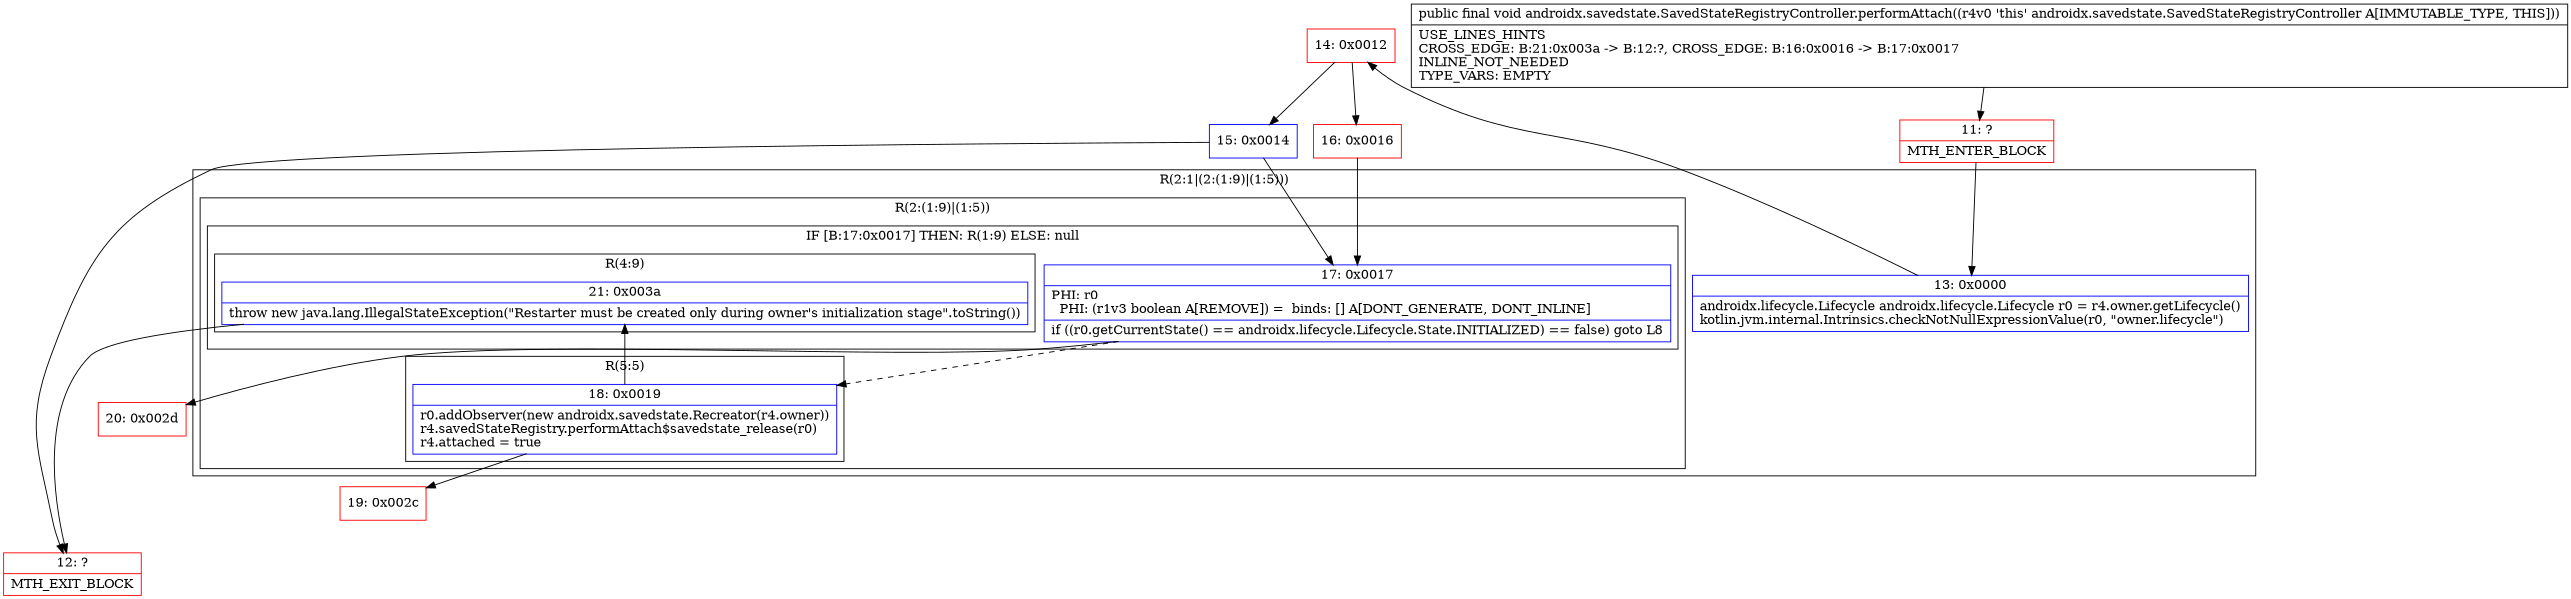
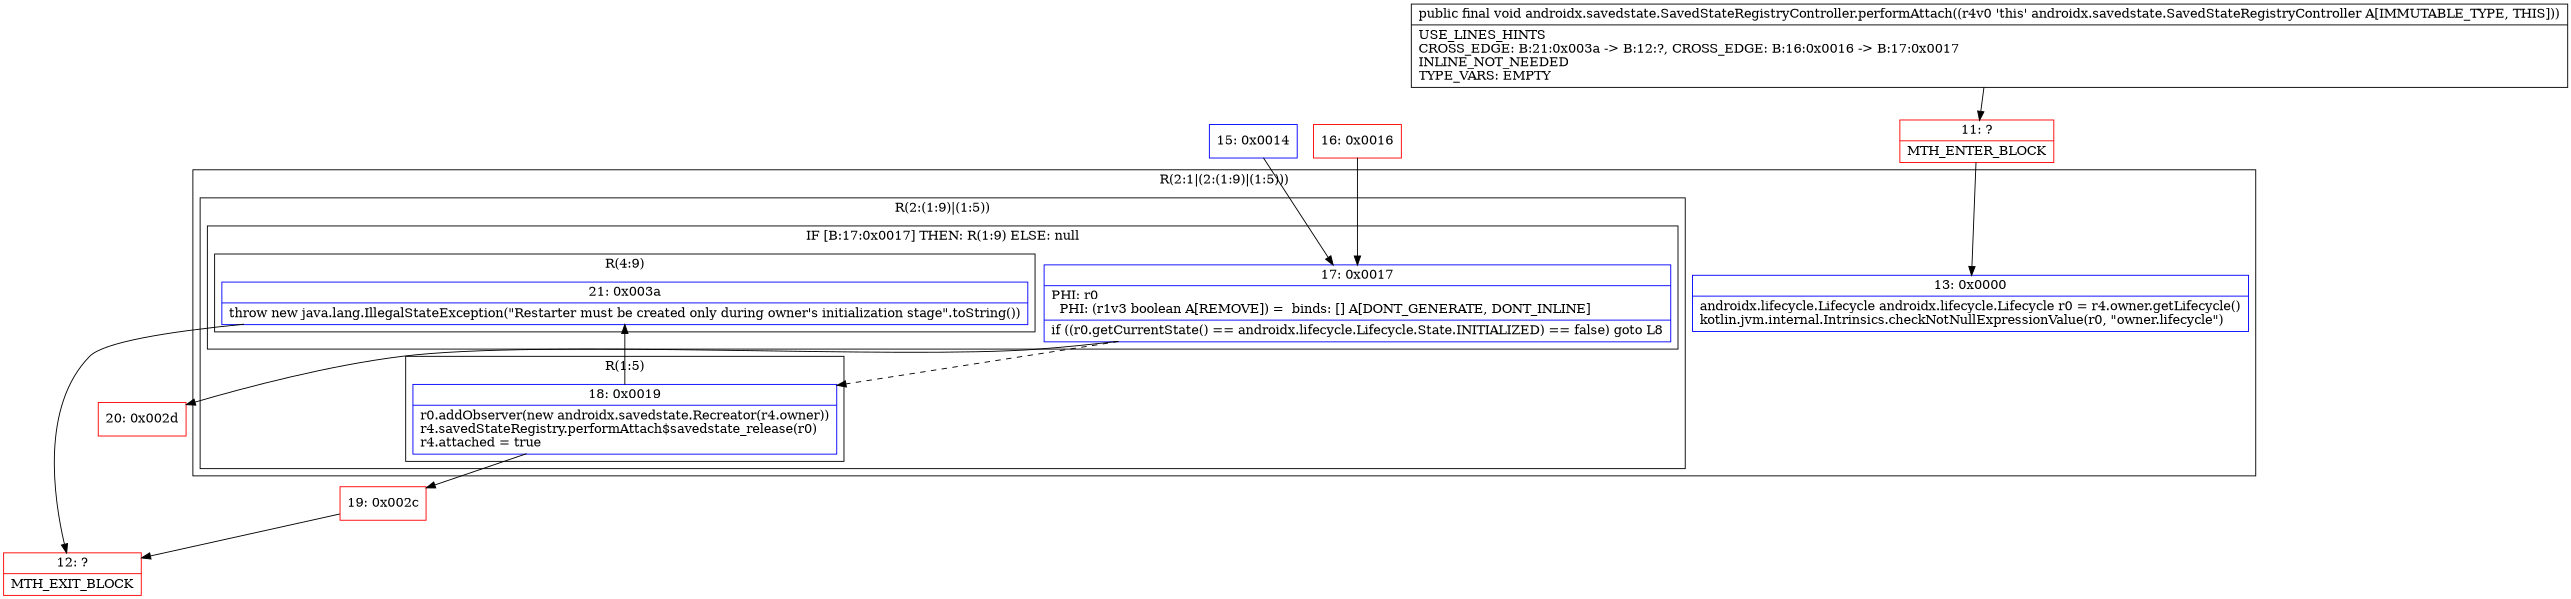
node "14: 0x0012": removed
edge "15: 0x0014" -> "12: ?": now "19: 0x002c" -> "12: ?"
cluster "R(5:5)": label "R(5:5)" -> "R(1:5)"
